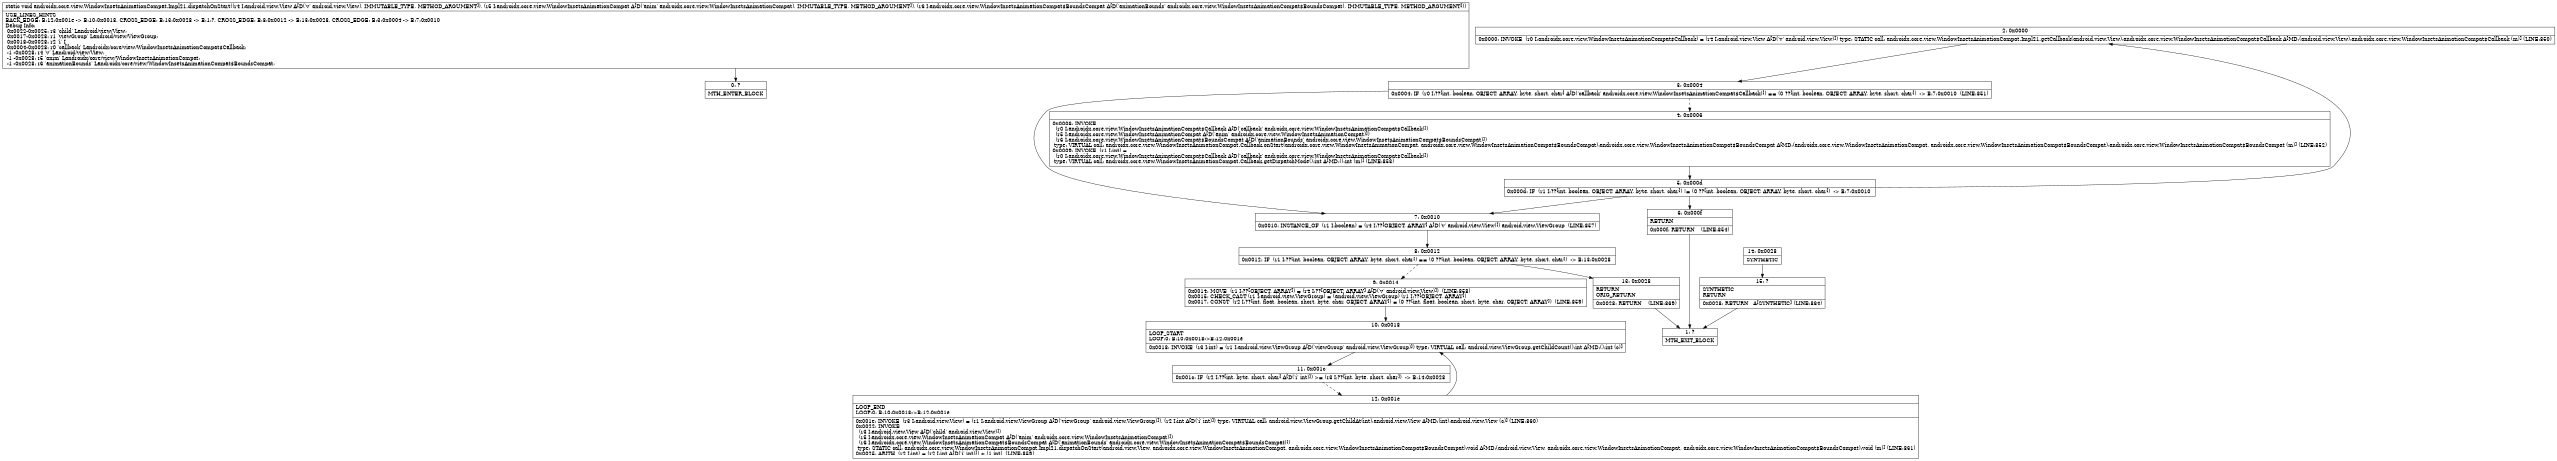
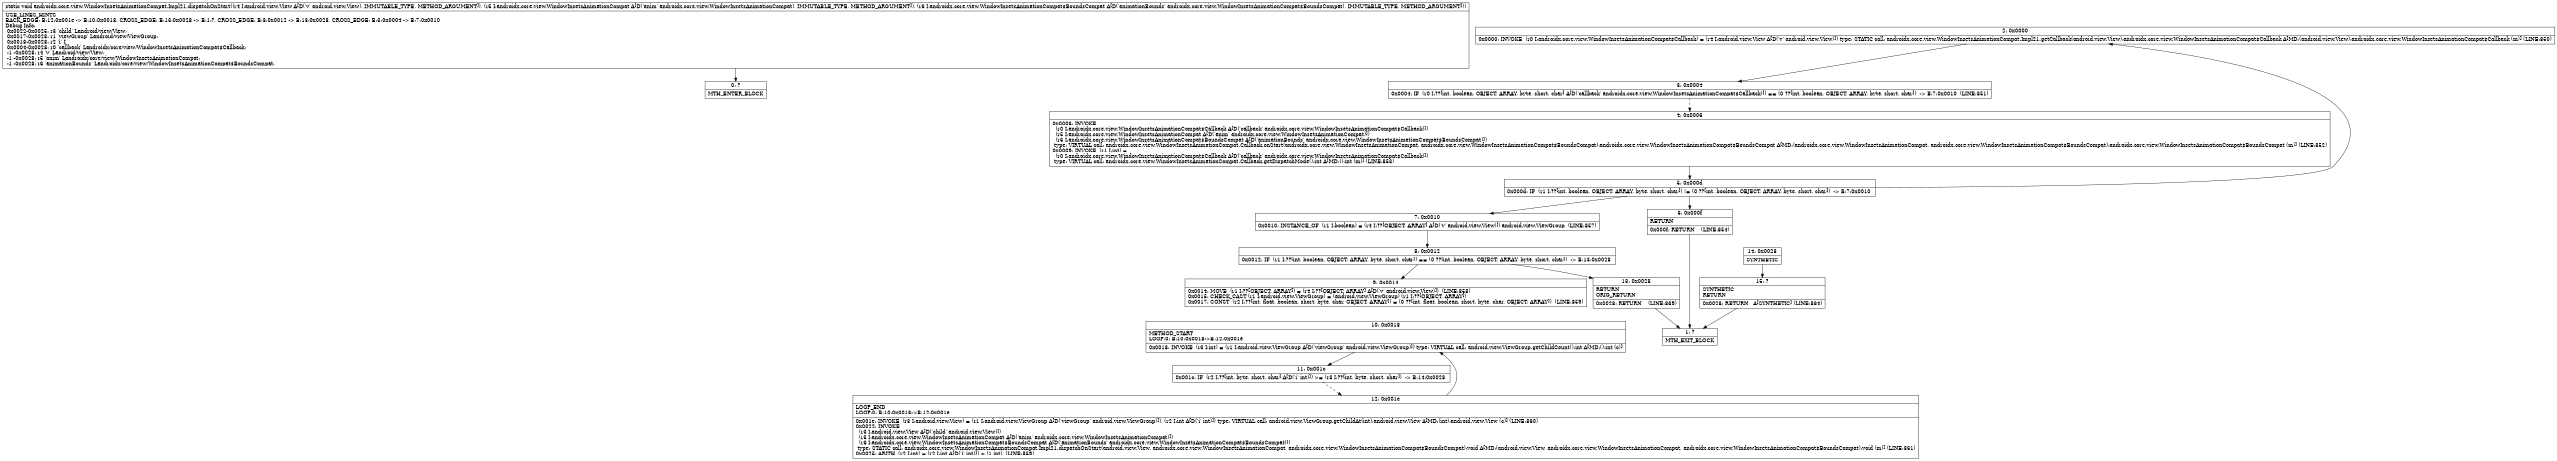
edge "3: 0x0004" -> "7: 0x0010": removed
edge "8: 0x0012" -> "9: 0x0014": style dashed -> solid
edge "9: 0x0014" -> "10: 0x0018": removed
node "10: 0x0018": text "LOOP_START" -> "METHOD_START"
